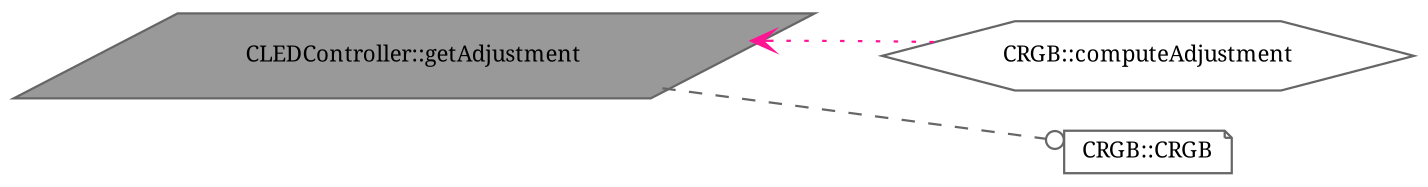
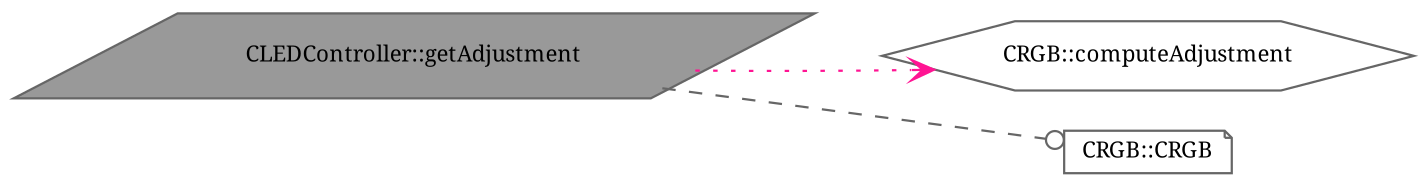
edge "CRGB::computeAdjustment" -> "CLEDController::getAdjustment": reversed
